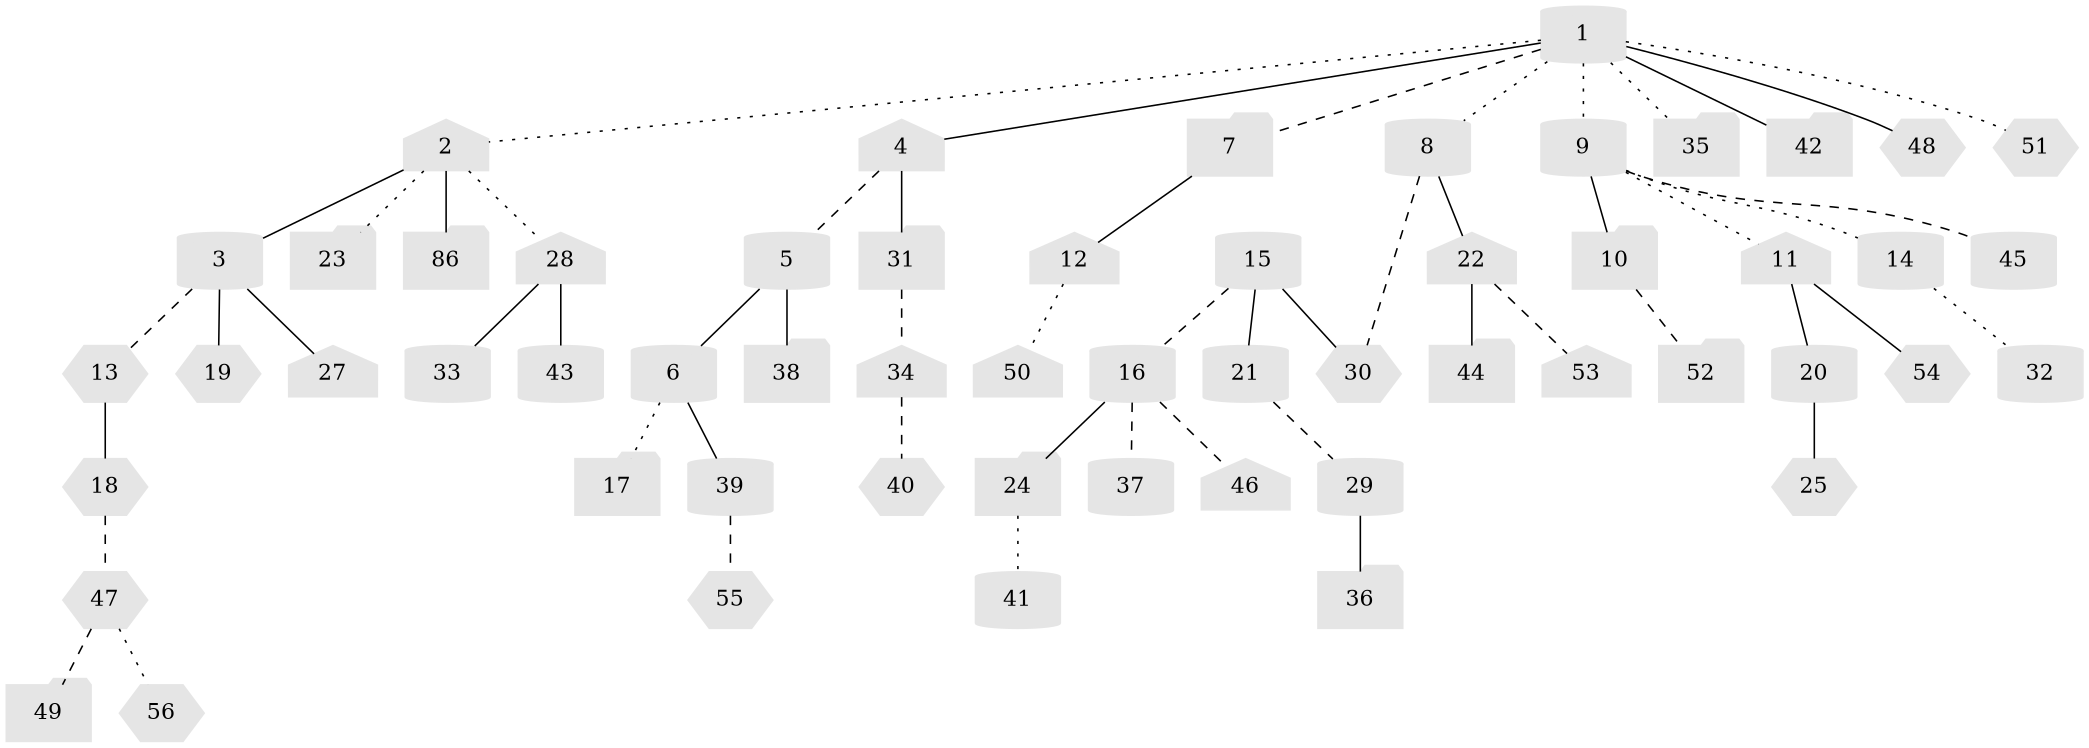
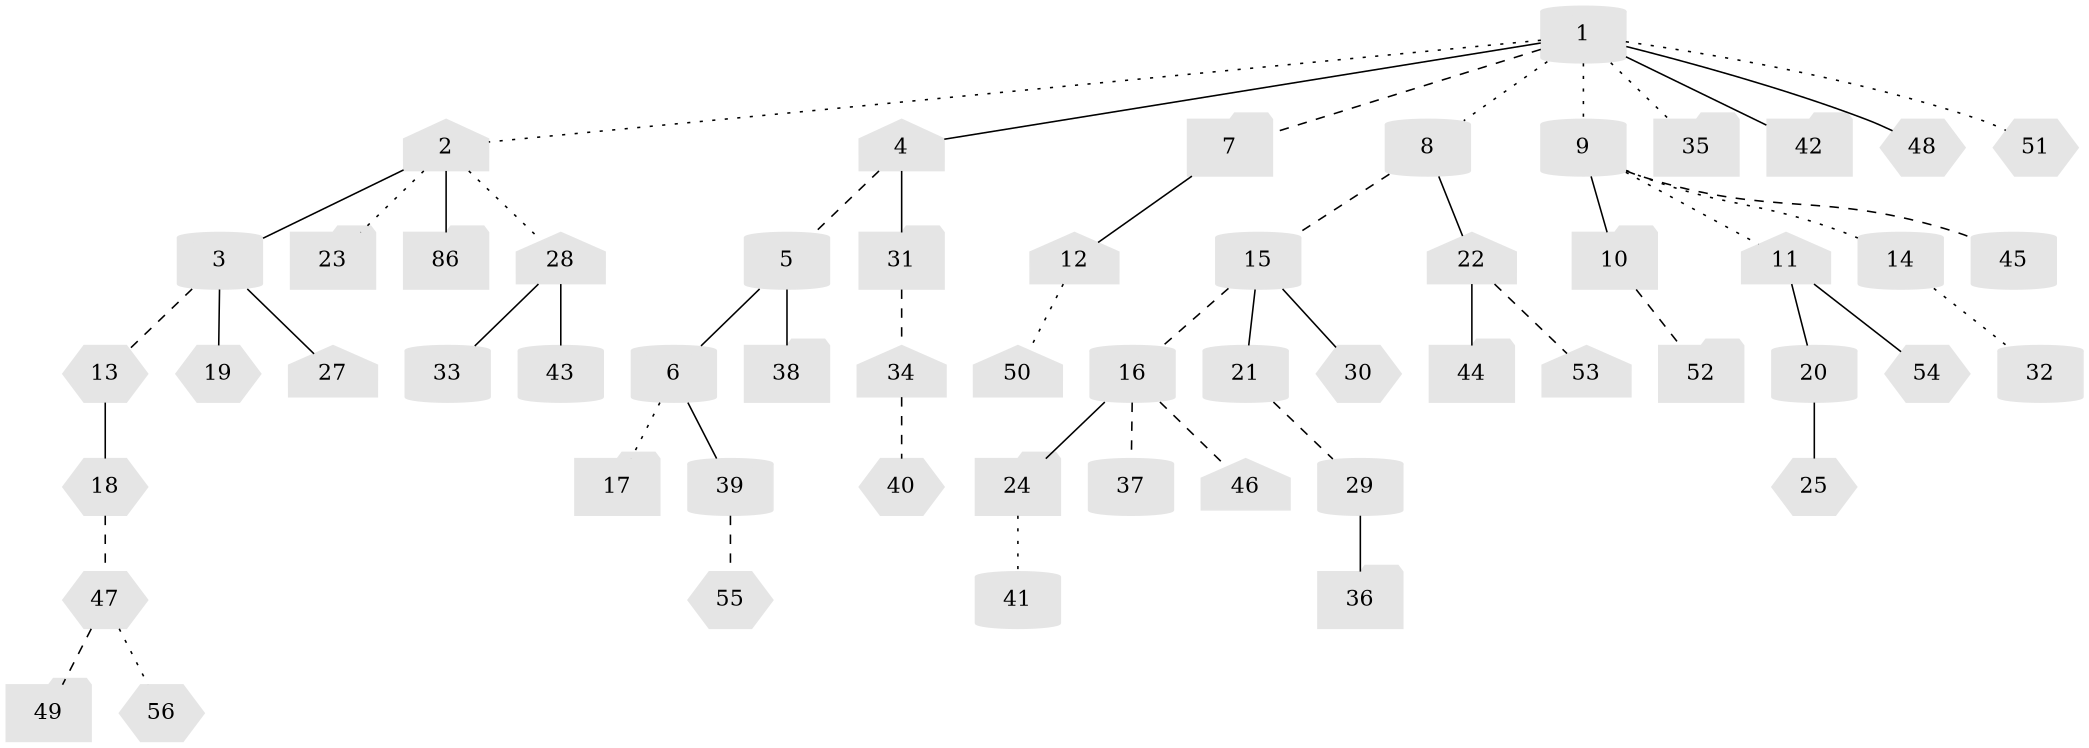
edge "8" -- "30": now "8" -- "15"
